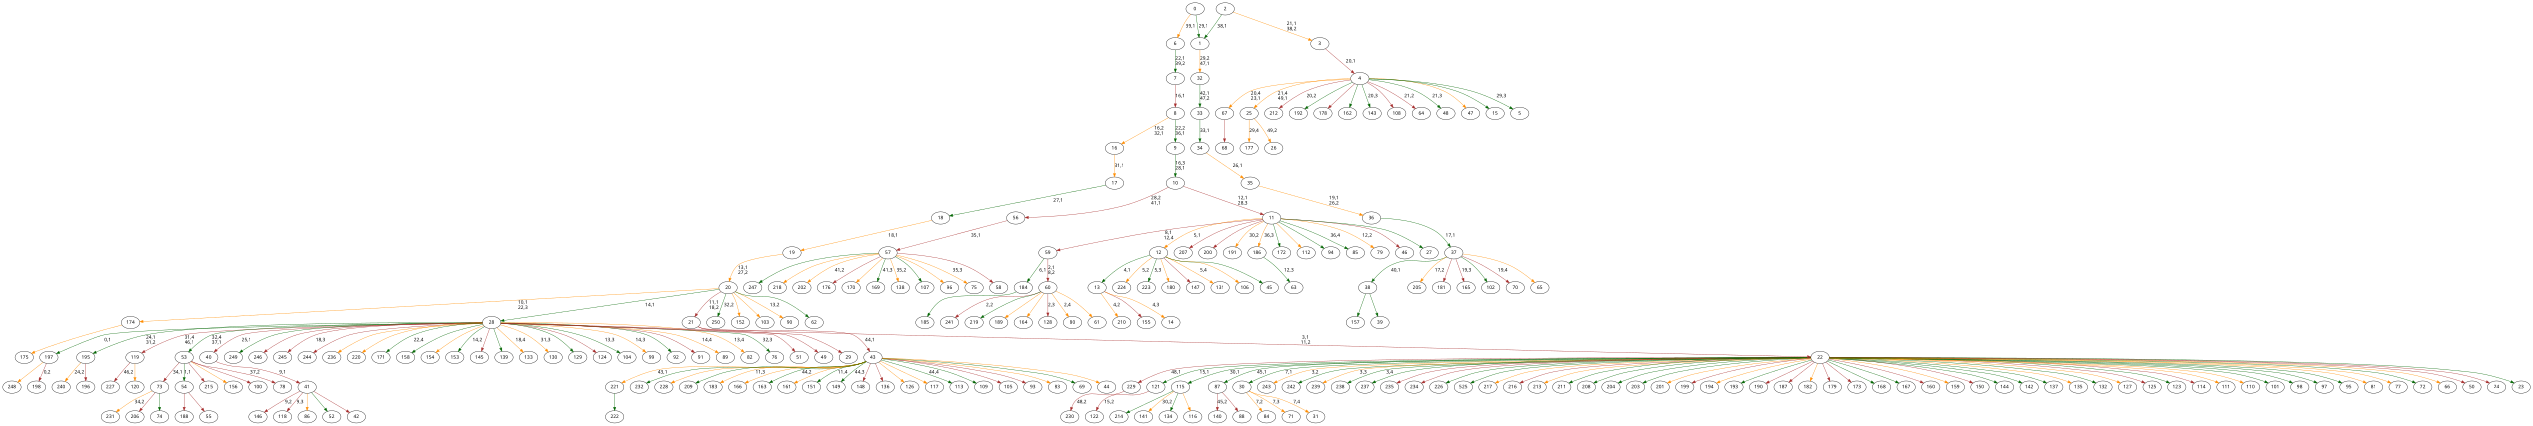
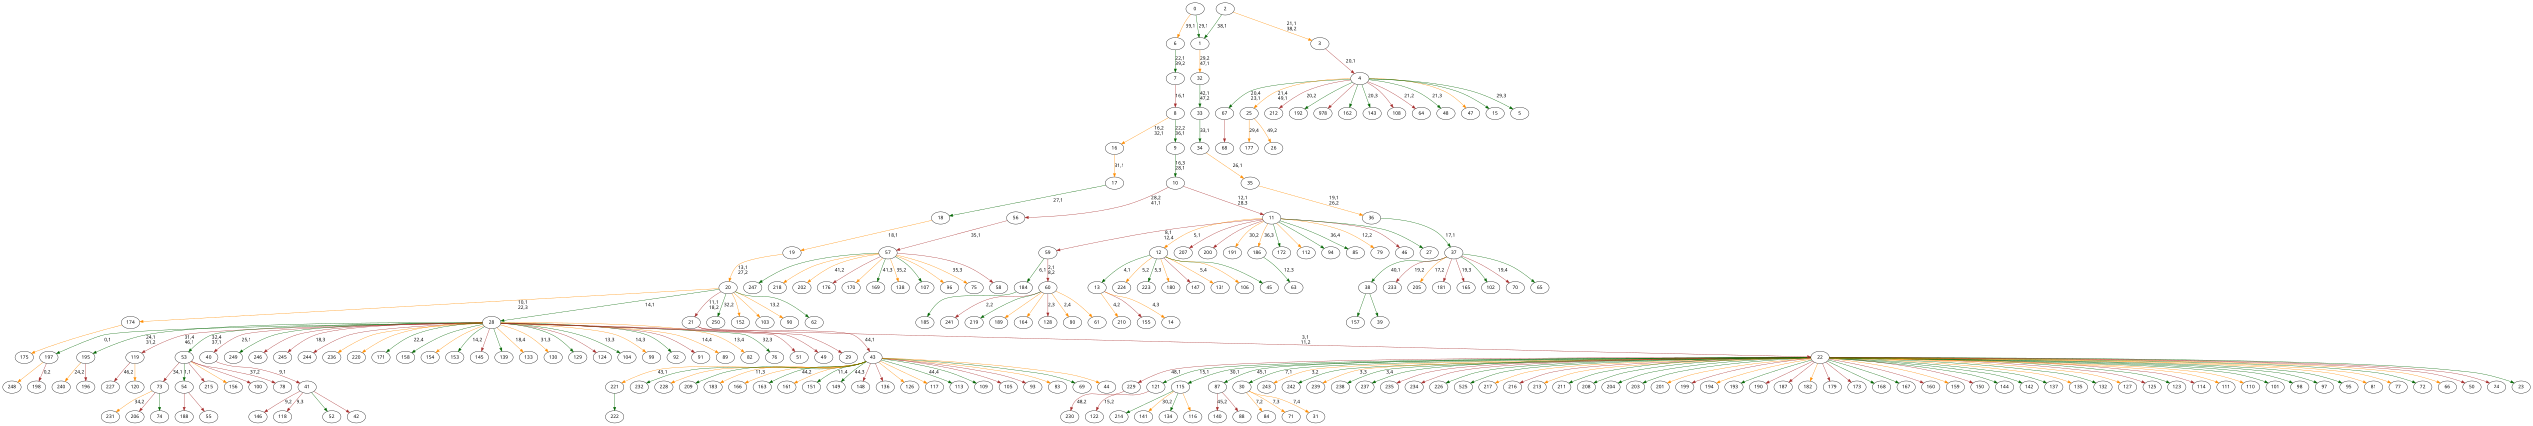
edge "4" -> "67": color darkorange -> darkgreen
node "178": label "178" -> "978"
edge "37" -> "65": color darkorange -> darkgreen
node "233": added
node "86": removed
